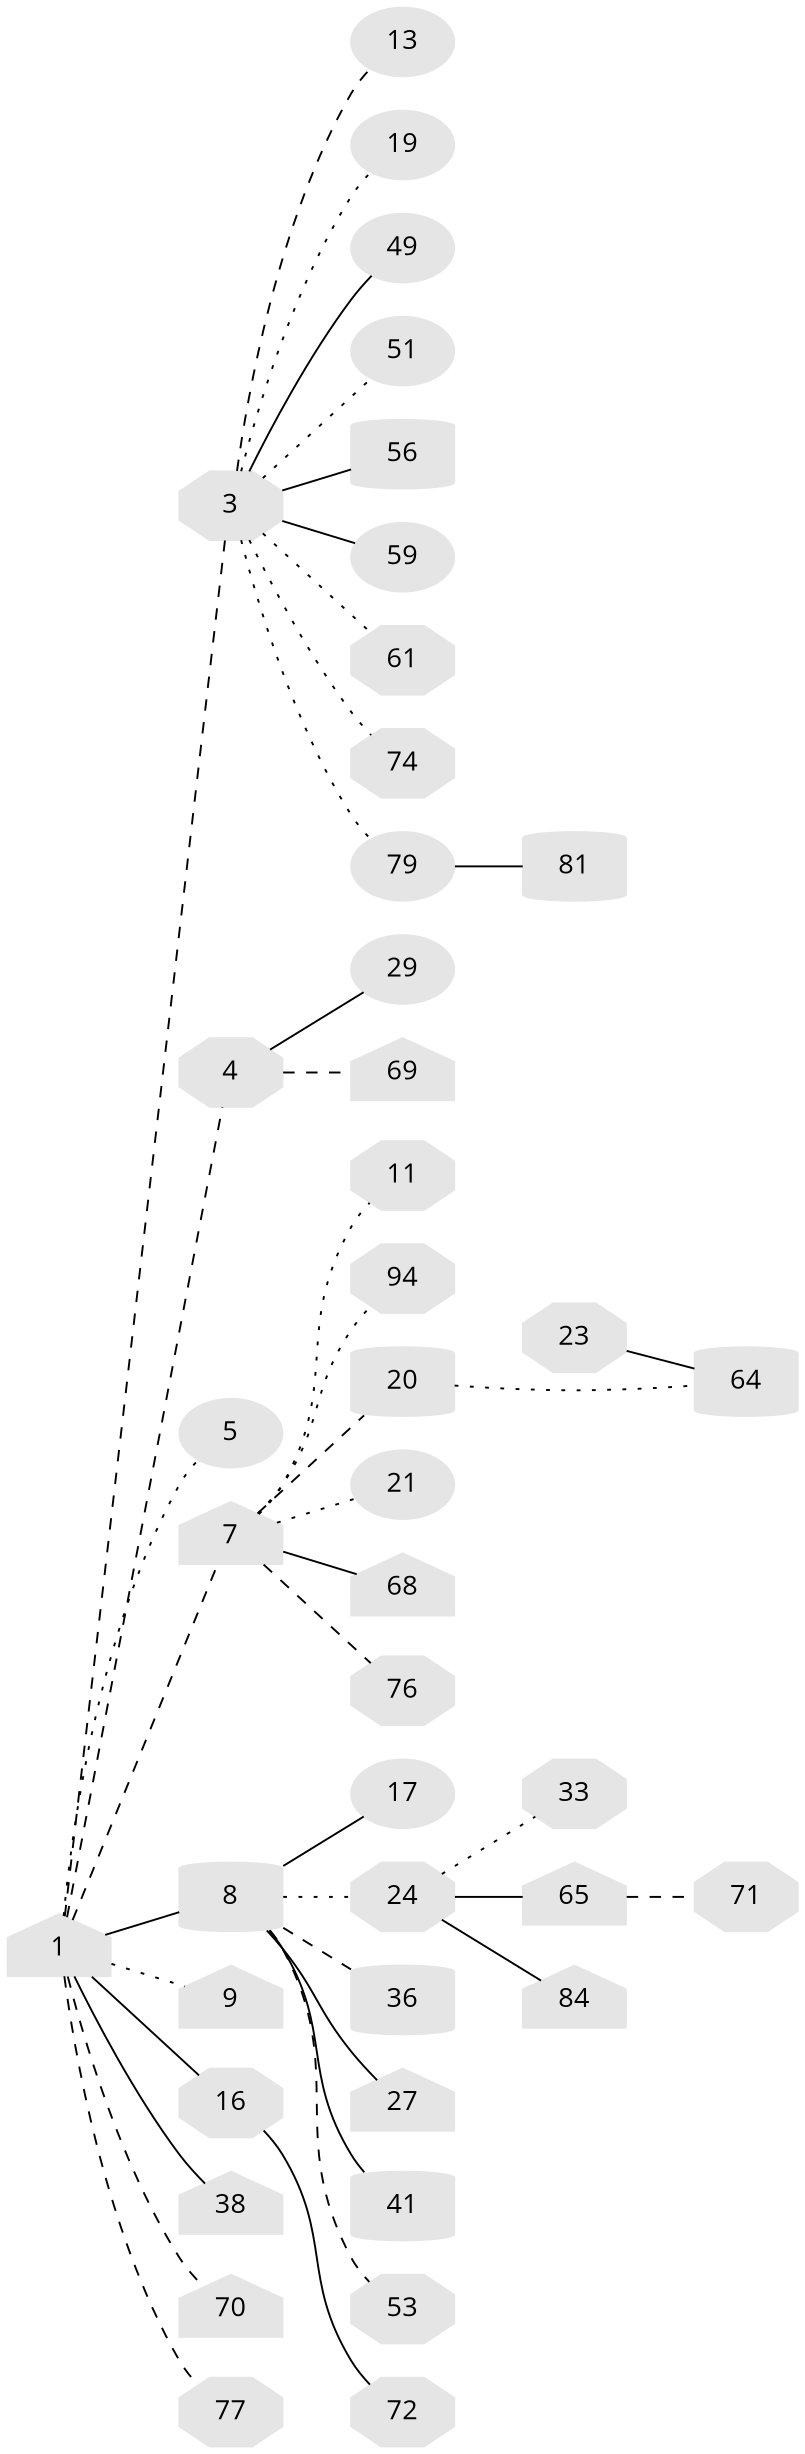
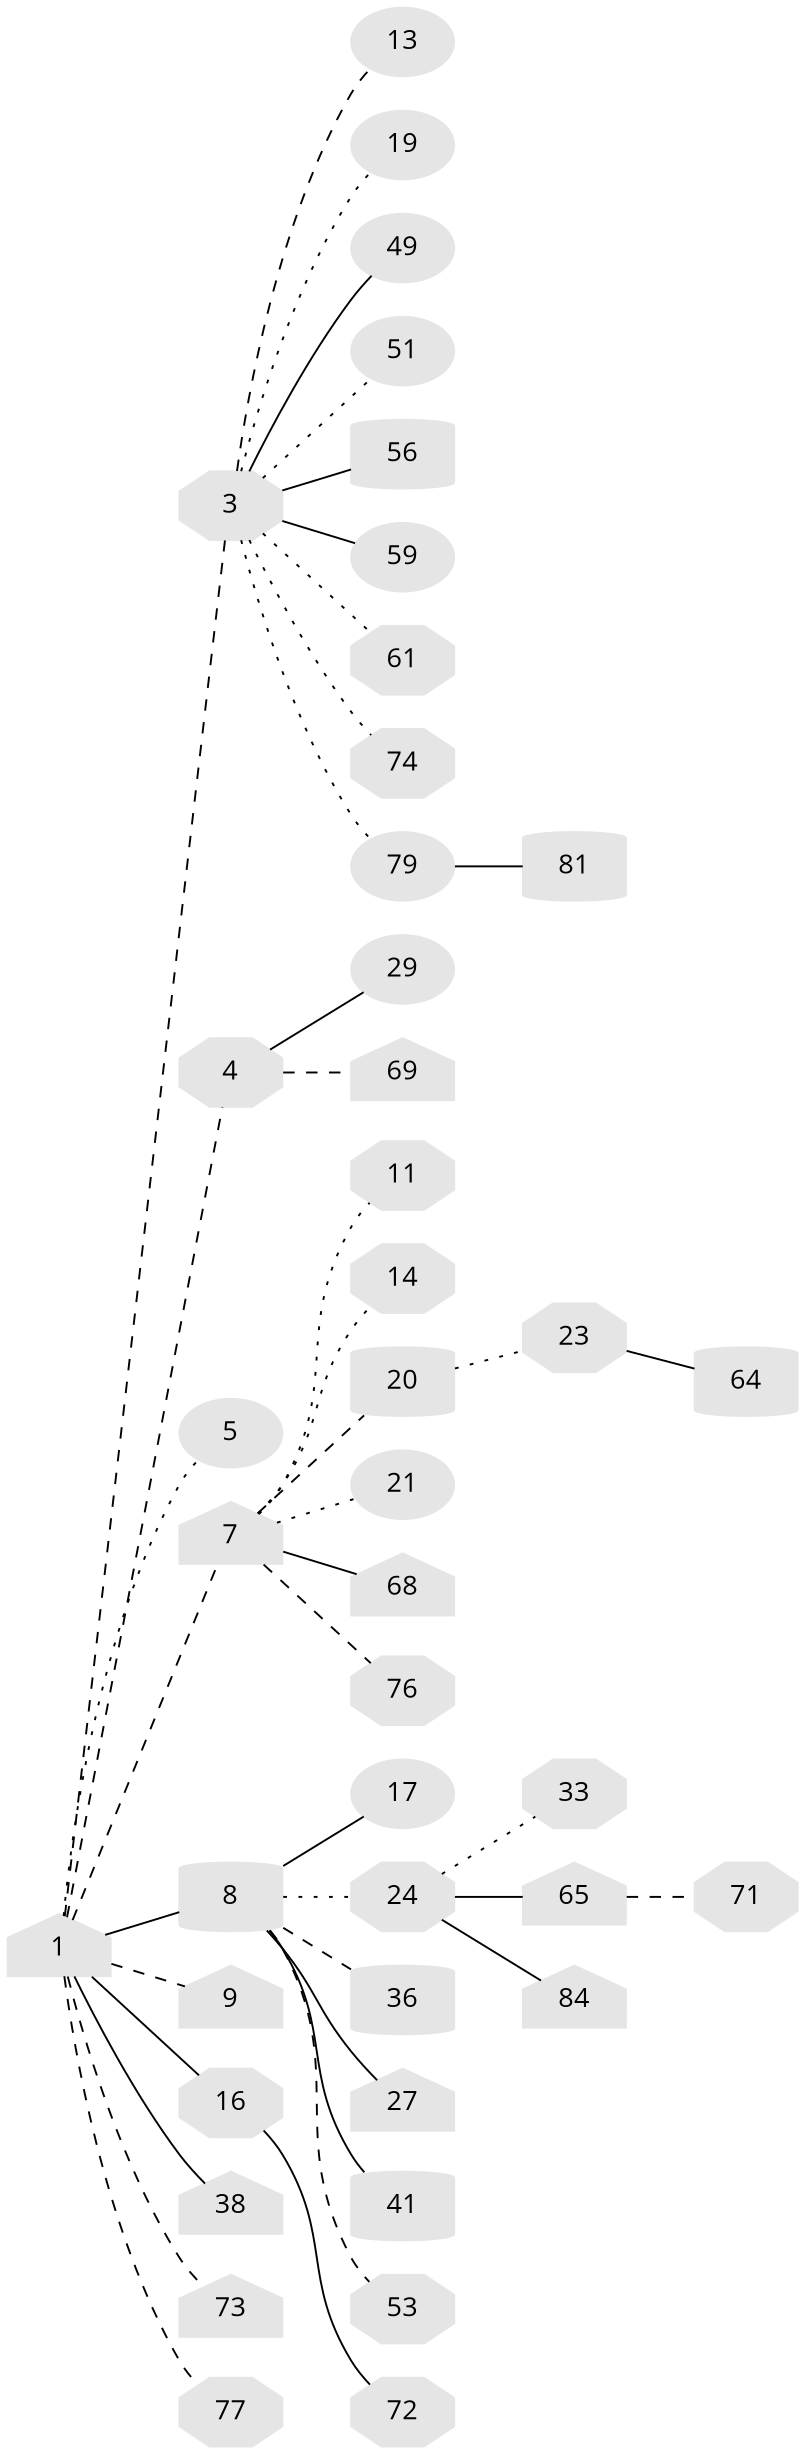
node "94": label "94" -> "14"
edge "20" -- "64": now "20" -- "23"
edge "1" -- "9": style dotted -> dashed
node "70": label "70" -> "73"
